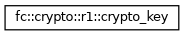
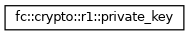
node "fc::crypto::r1::crypto_key": label "fc::crypto::r1::crypto_key" -> "fc::crypto::r1::private_key"
